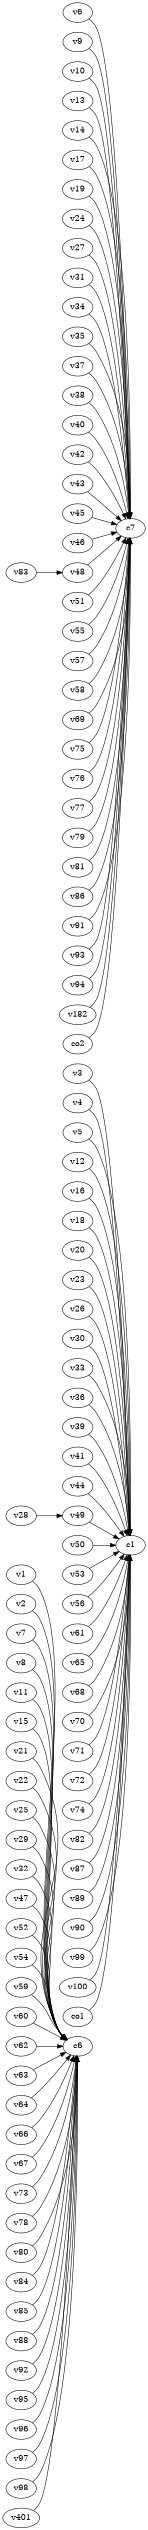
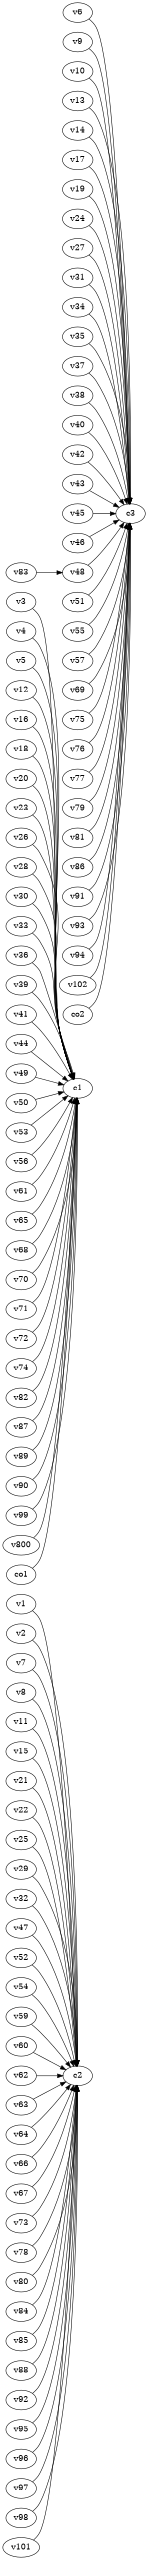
node "c7": label "c7" -> "c3"
node "v58": removed
node "v182": label "v182" -> "v102"
edge "v28" -> "v49": now "v28" -> "c1"
node "v100": label "v100" -> "v800"
node "c6": label "c6" -> "c2"
node "v401": label "v401" -> "v101"
